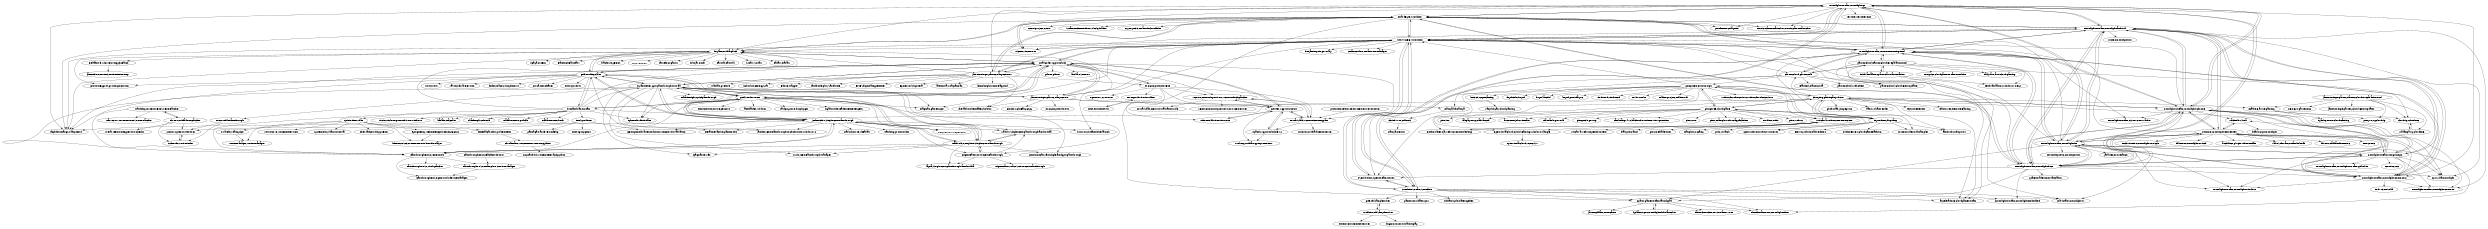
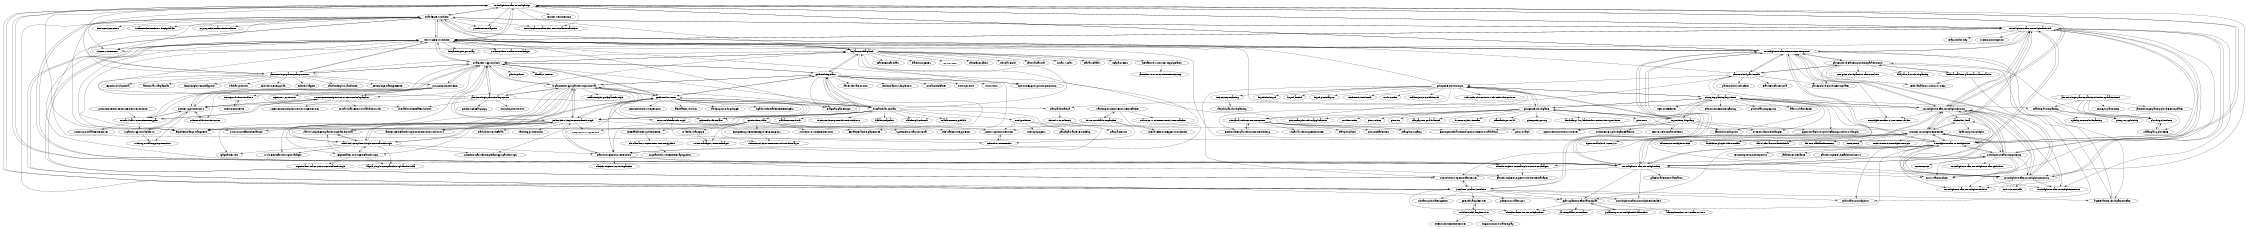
node "zeas2/Kirikiroid2": added
edge "parsec-cloud/Parsec-Cloud-Preparation-Tool" -> "acceleration3/cloudgamestream": reversed
